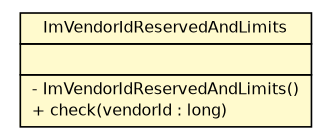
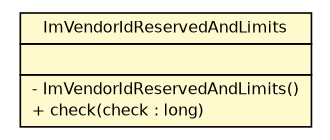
node "ImVendorIdReservedAndLimits": text "+ check(vendorId : long)" -> "+ check(check : long)"
